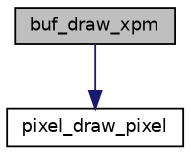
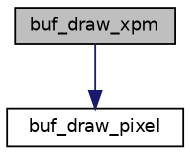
node "pixel_draw_pixel": label "pixel_draw_pixel" -> "buf_draw_pixel"
